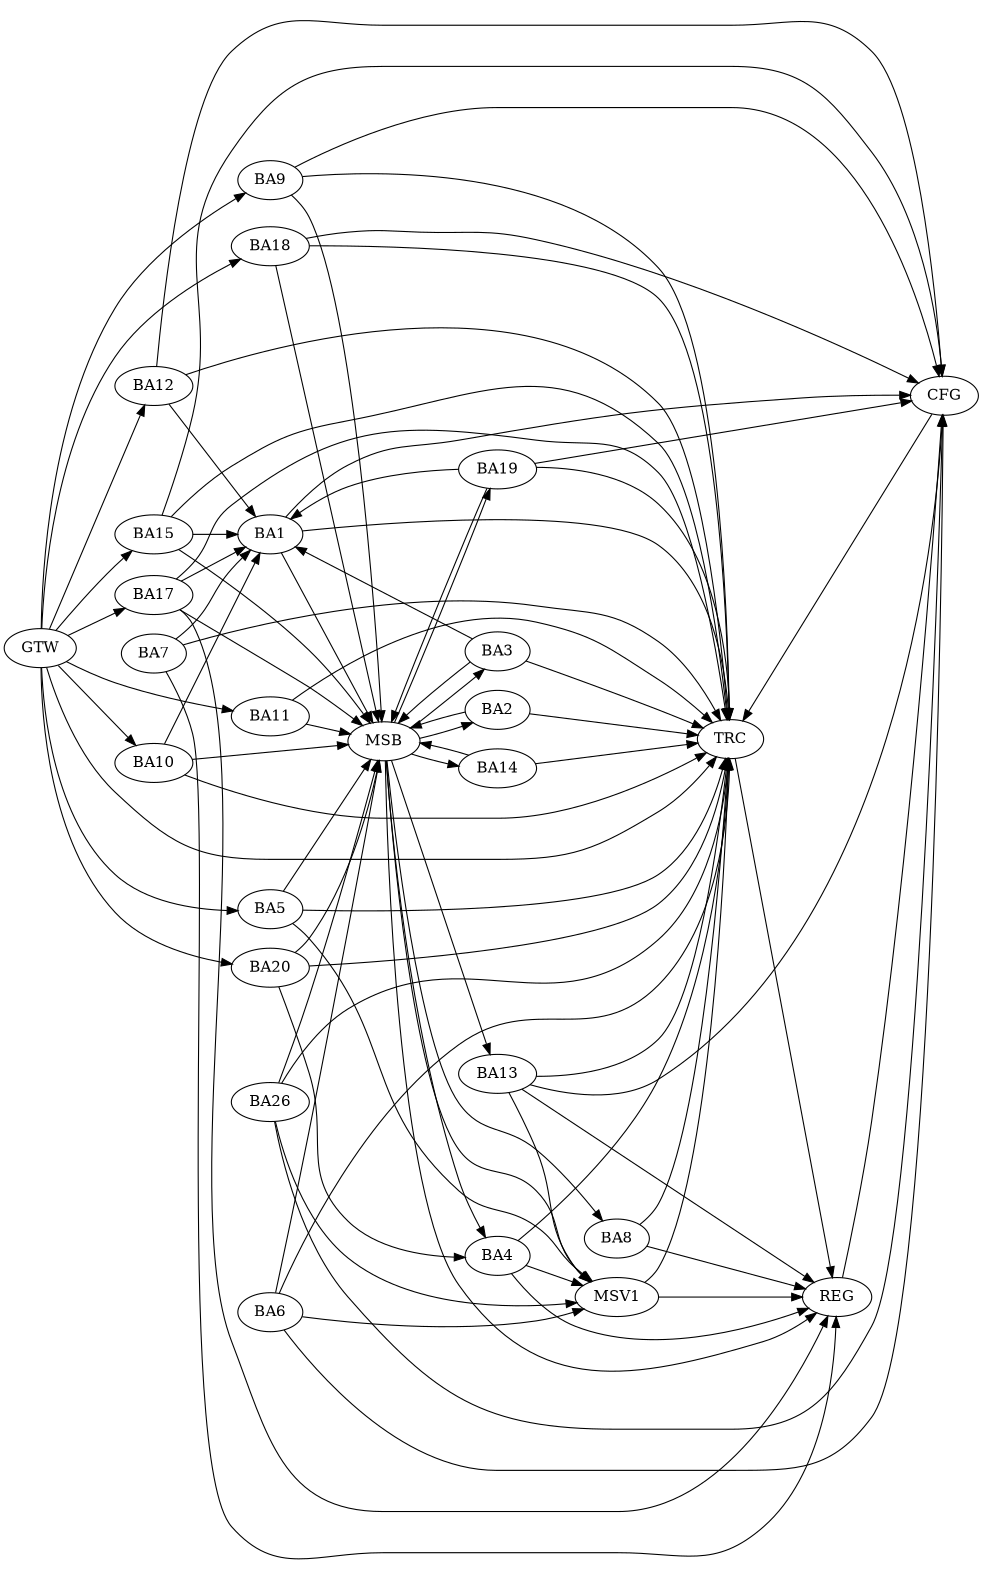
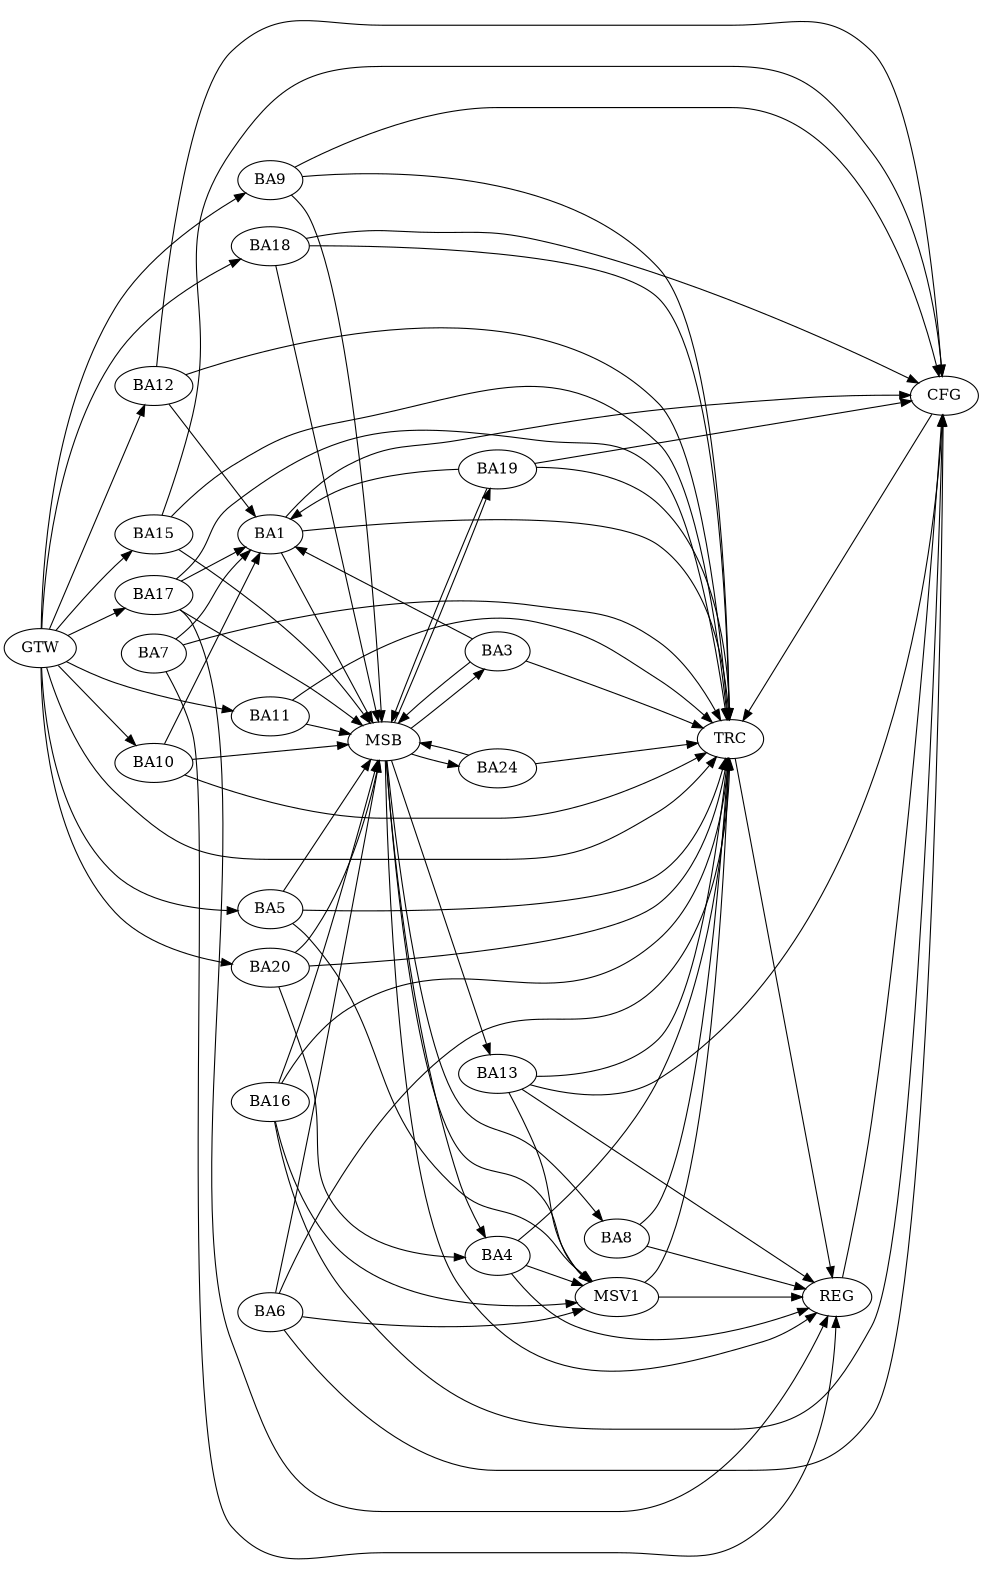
edge "BA15" -> "BA1": removed
node "BA2": removed
node "BA14": label "BA14" -> "BA24"
node "BA26": label "BA26" -> "BA16"
